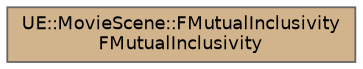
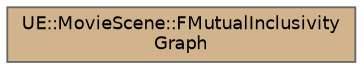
node "UE::MovieScene::FMutualInclusivity FMutualInclusivity": label "UE::MovieScene::FMutualInclusivity FMutualInclusivity" -> "UE::MovieScene::FMutualInclusivity Graph"
